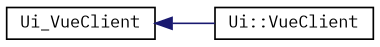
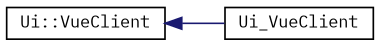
edge "Ui::VueClient" -> "Ui_VueClient": reversed
